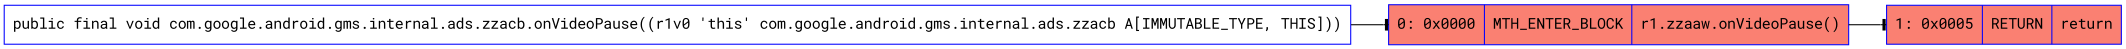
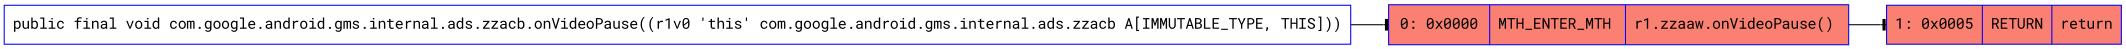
node "0: 0x0000": text "MTH_ENTER_BLOCK" -> "MTH_ENTER_MTH"
